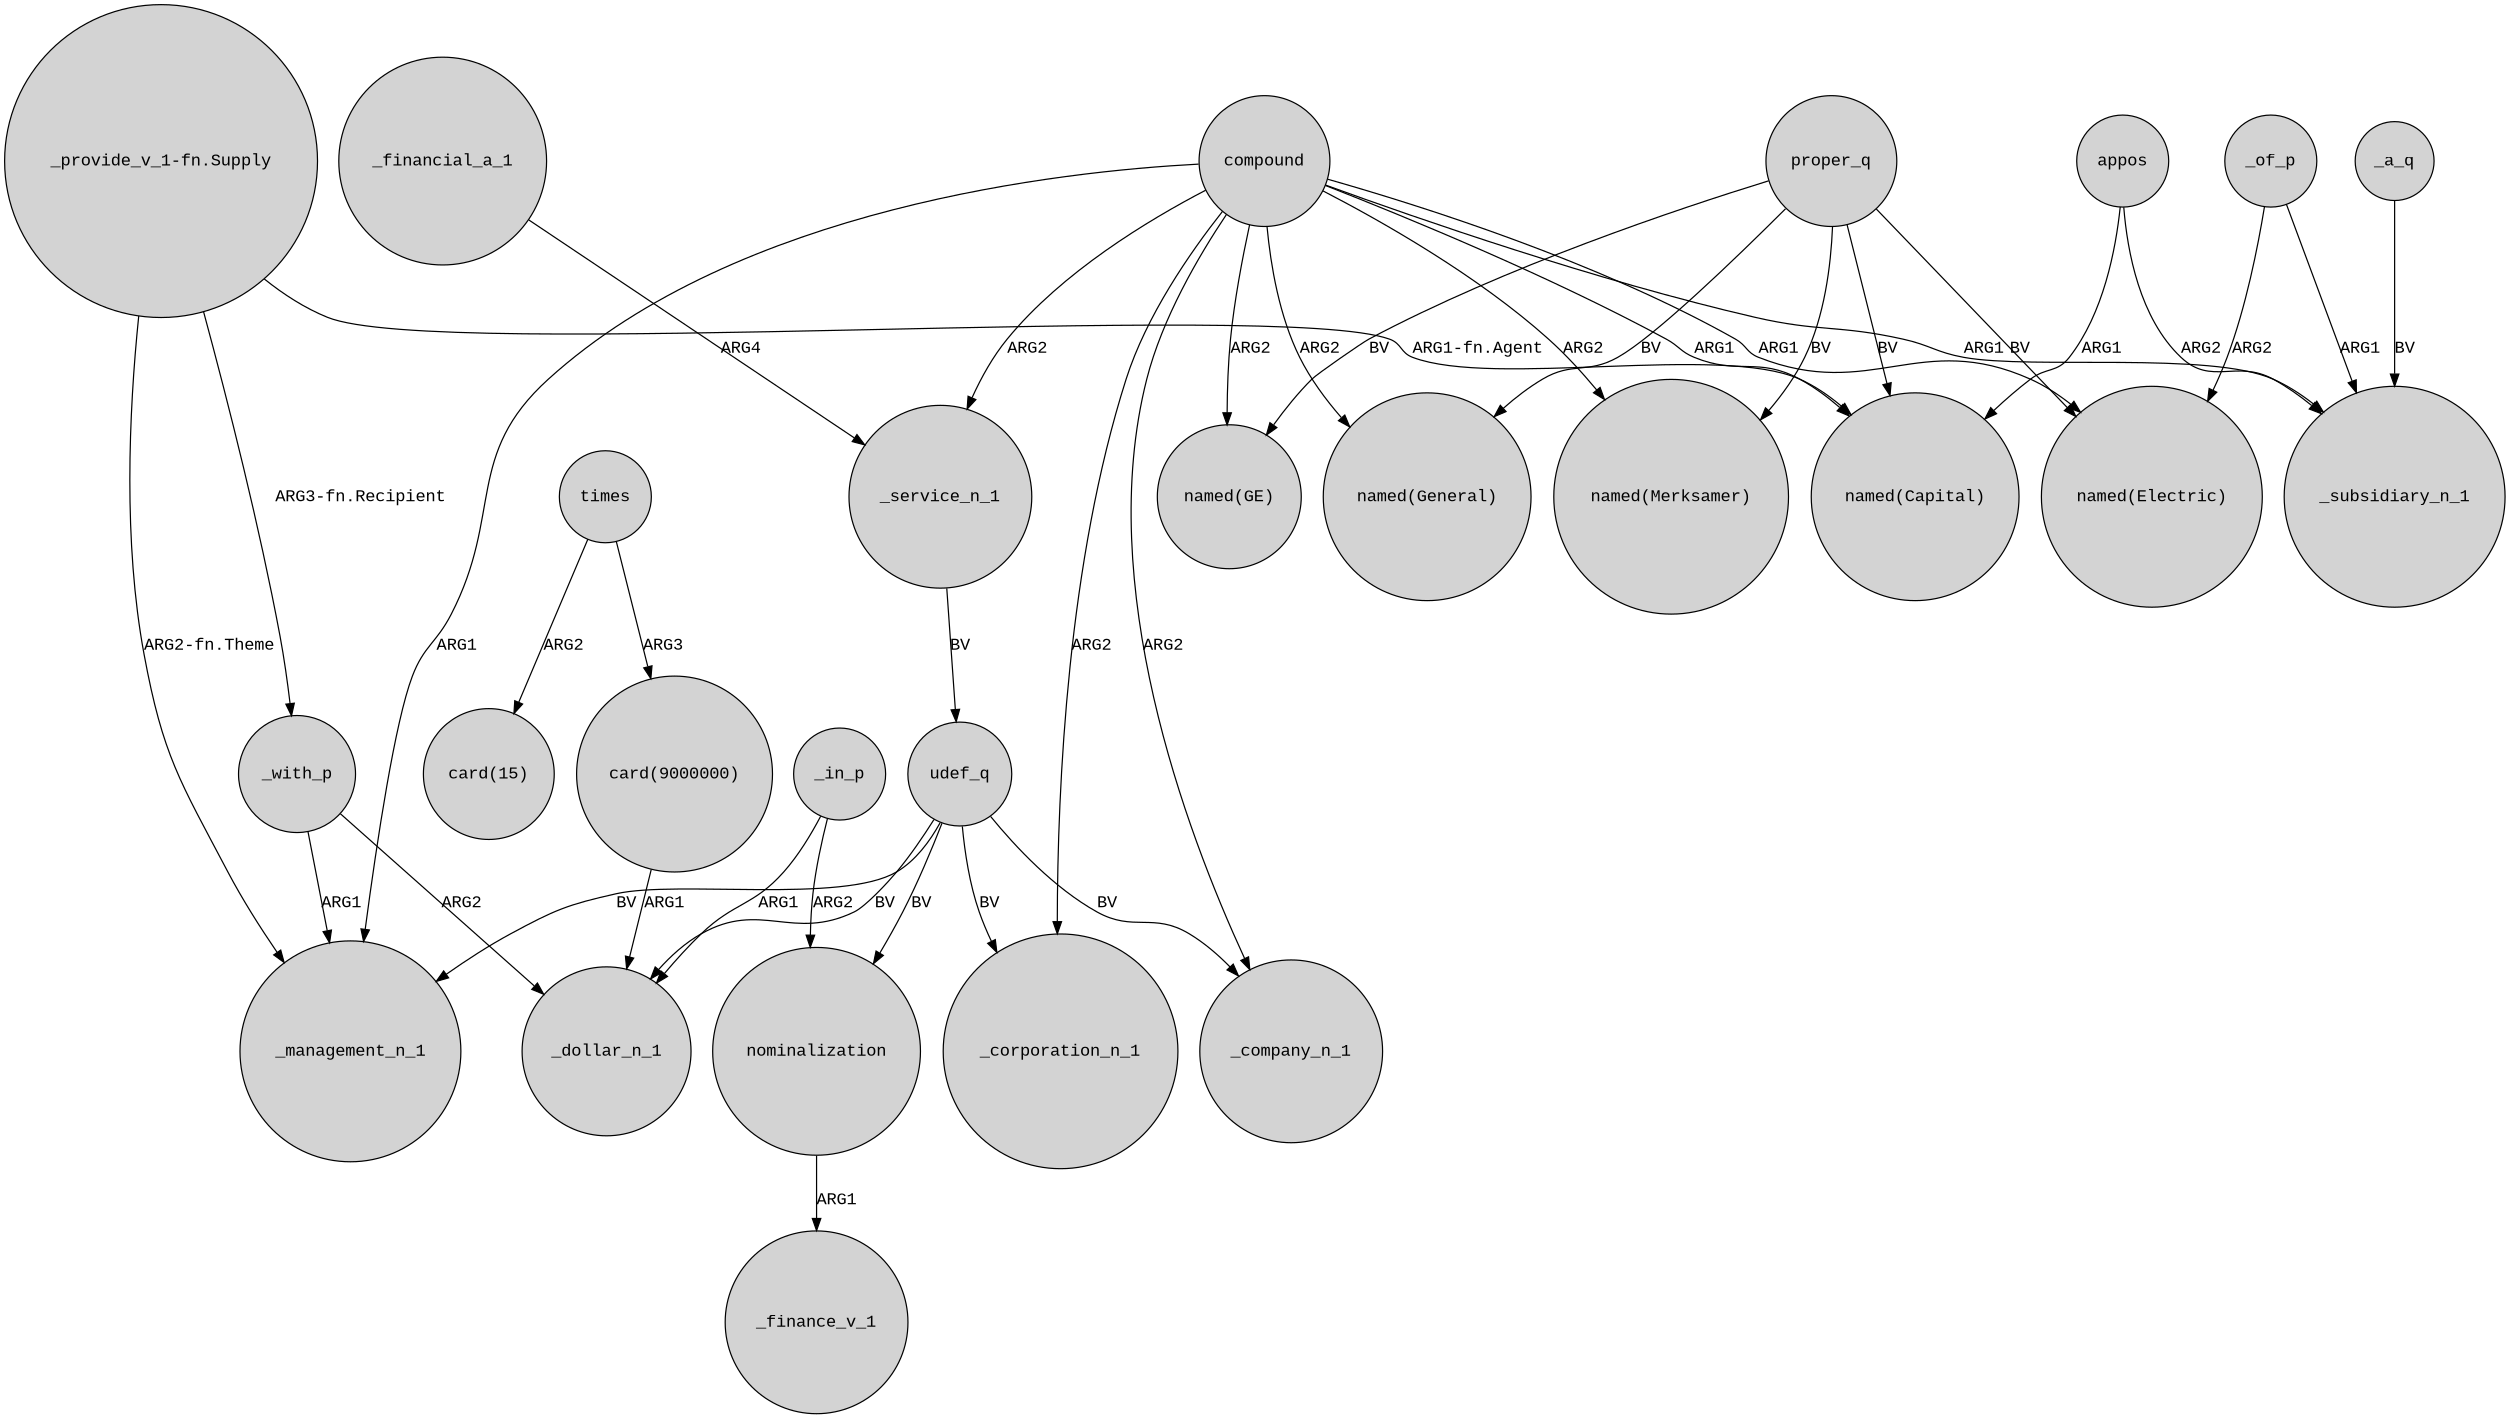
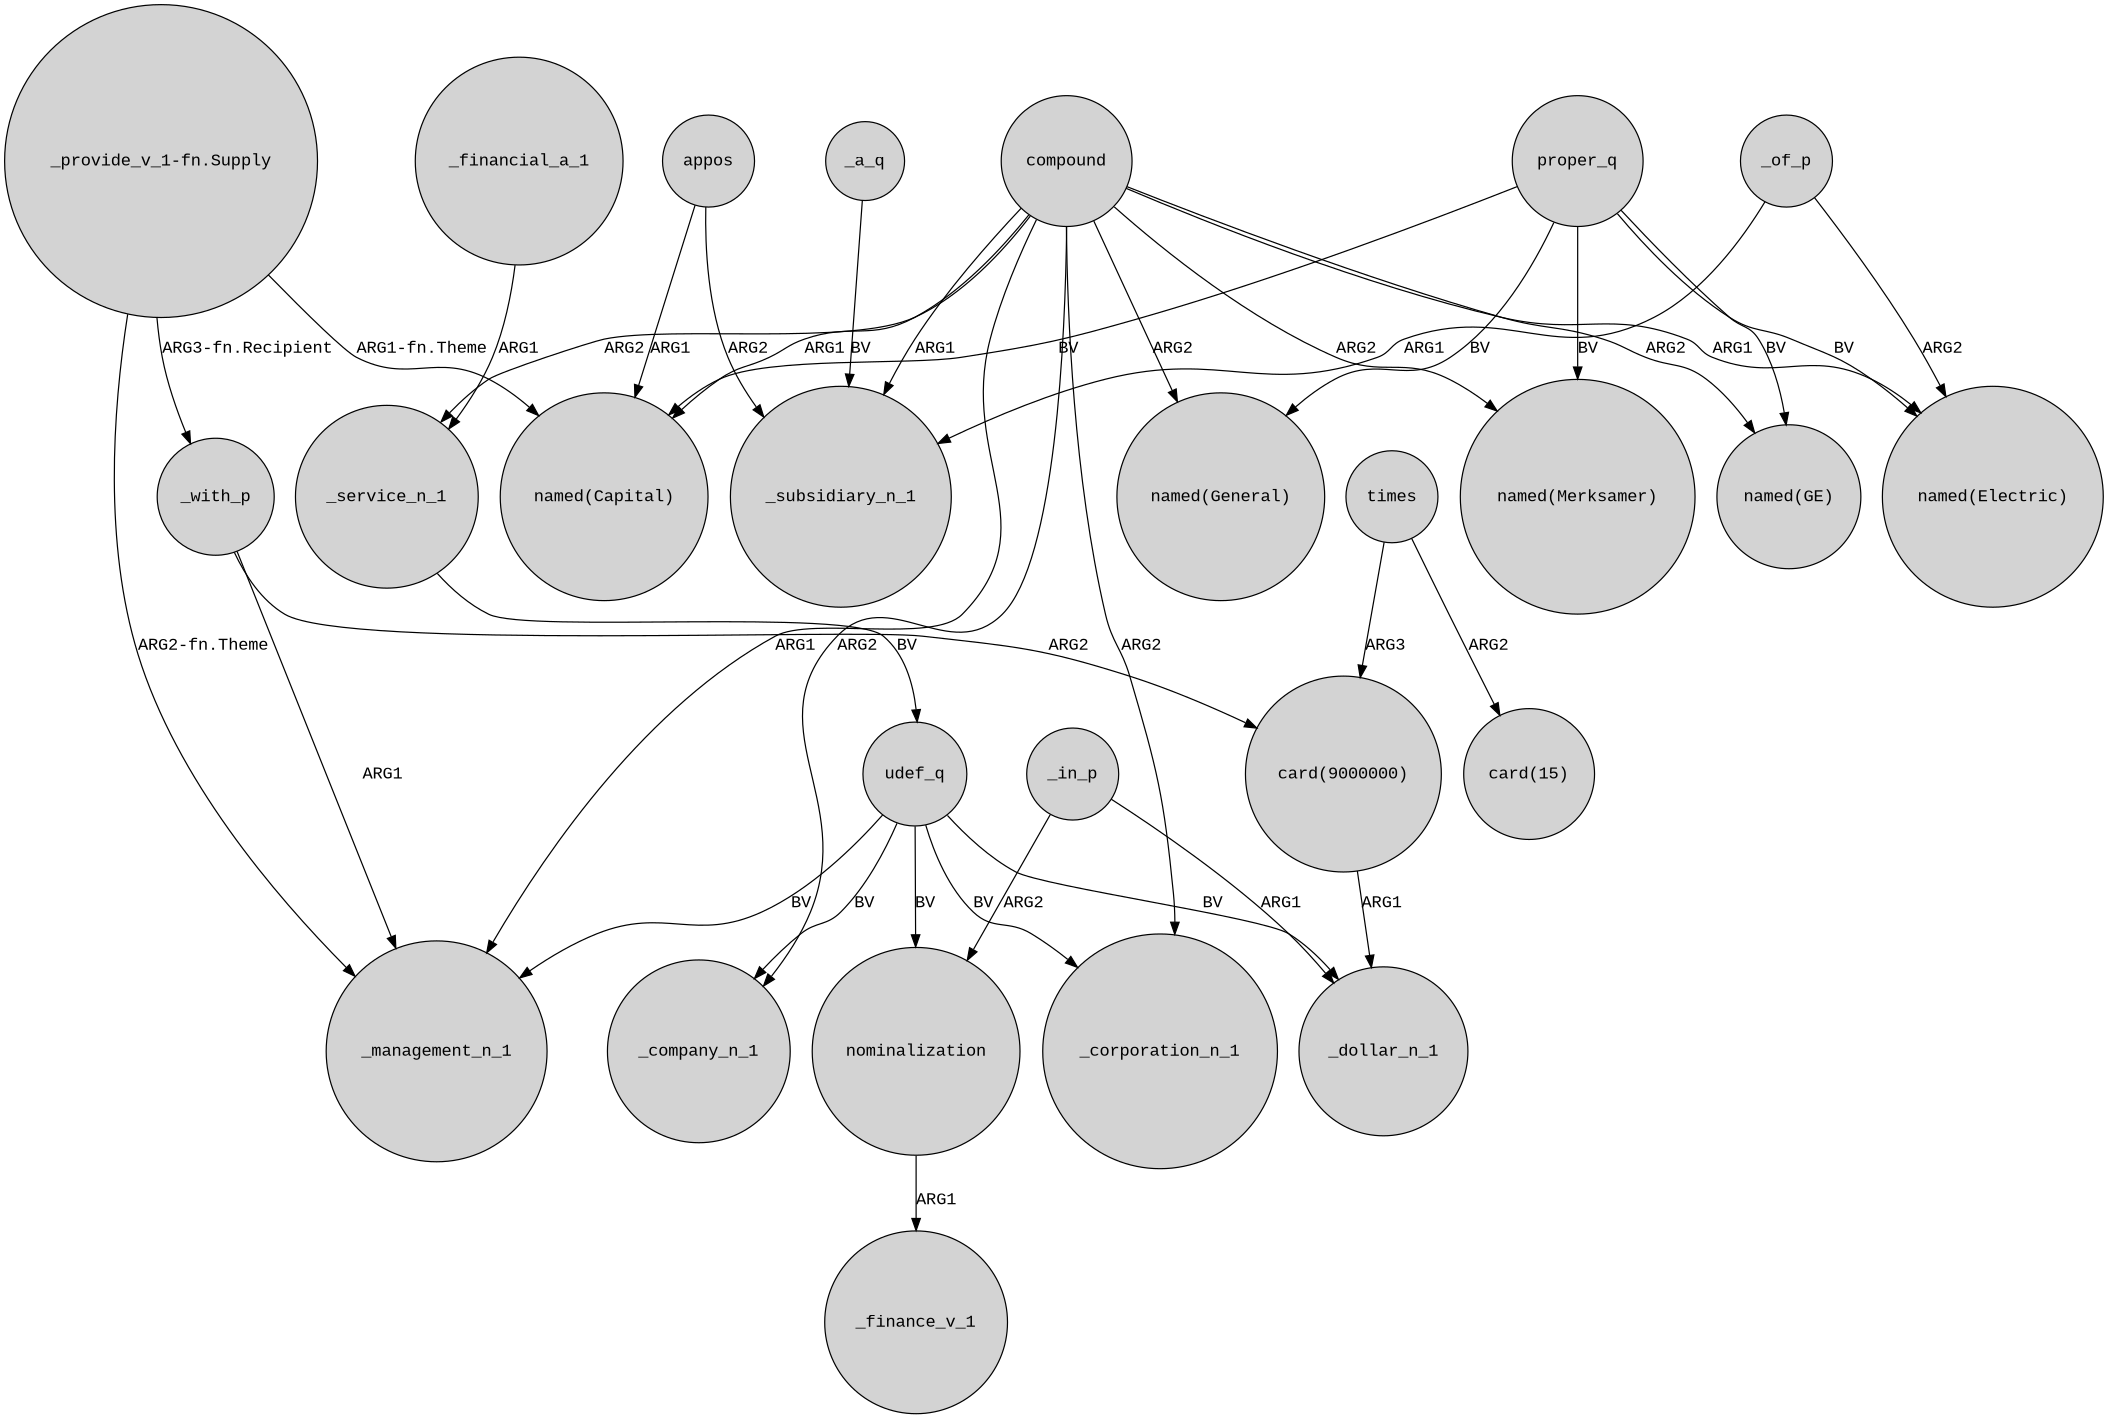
edge "_financial_a_1" -> "_service_n_1": label "ARG4" -> "ARG1"
edge "_provide_v_1-fn.Supply" -> "named(Capital)": label "ARG1-fn.Agent" -> "ARG1-fn.Theme"
edge "_with_p" -> "_dollar_n_1": now "_with_p" -> "card(9000000)"
